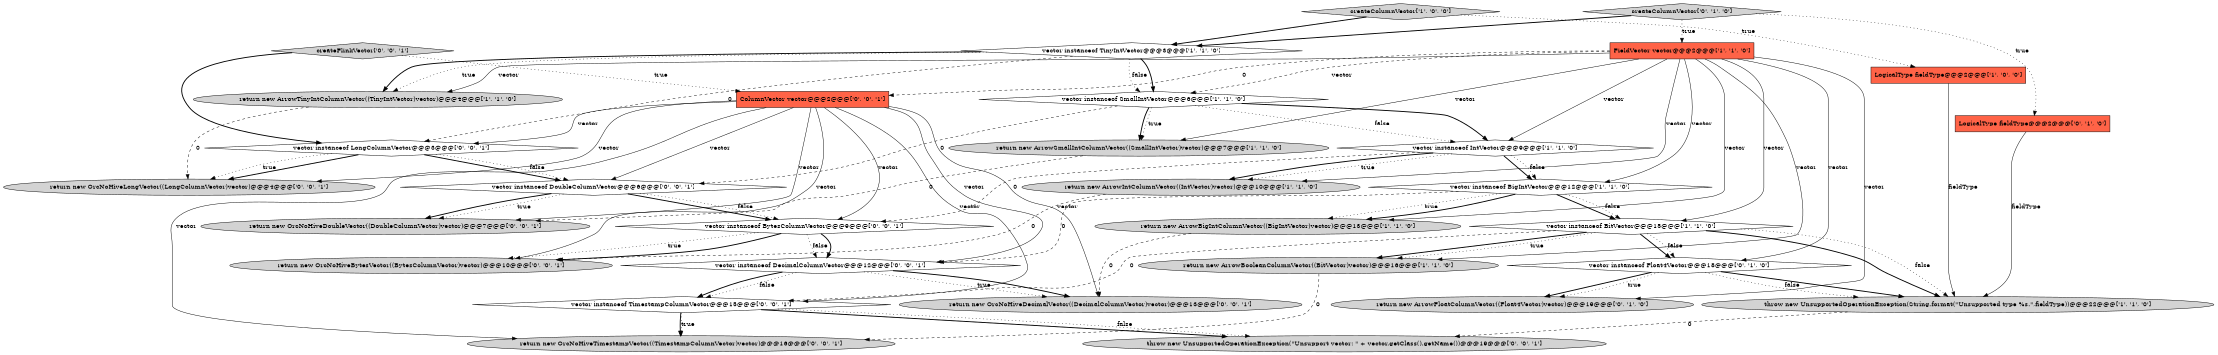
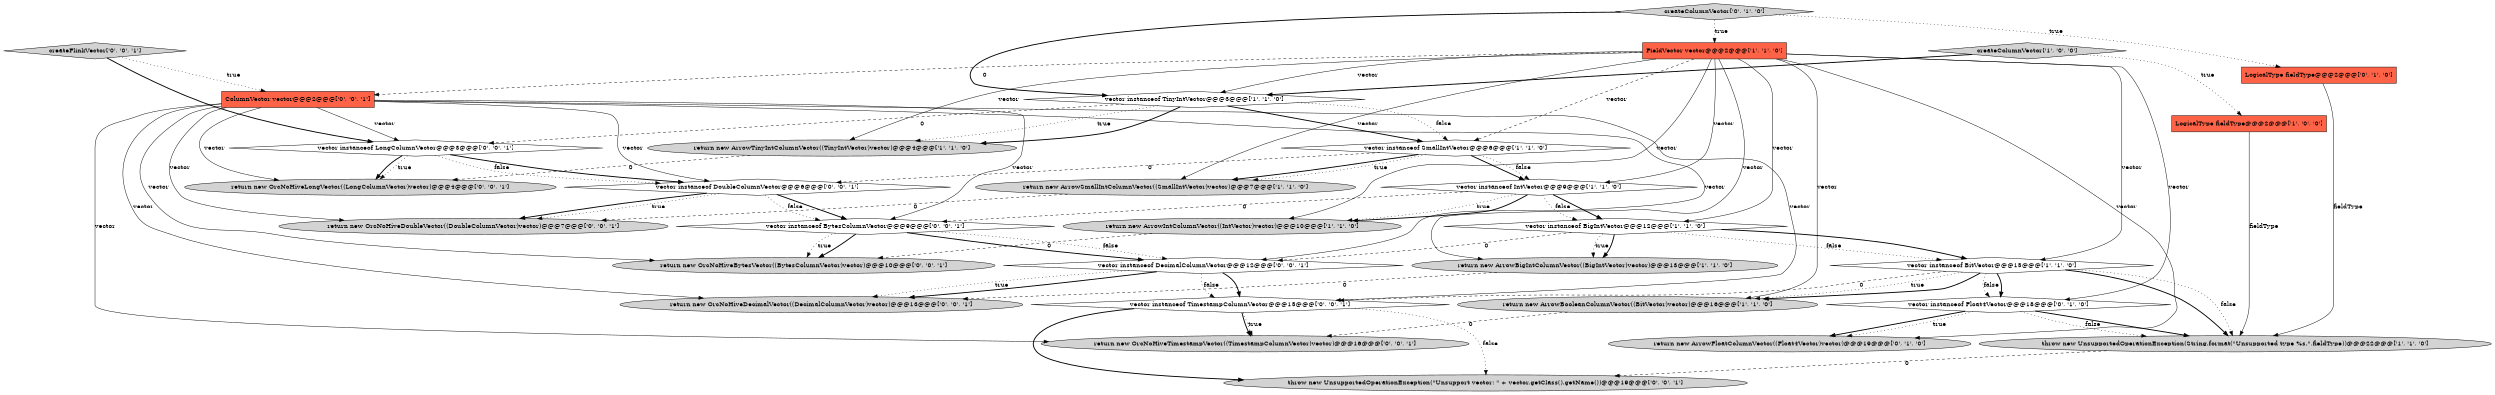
edge "FieldVector vector@@@2@@@['1', '1', '0']" -> "vector instanceof TinyIntVector@@@3@@@['1', '1', '0']": added, label "vector"
